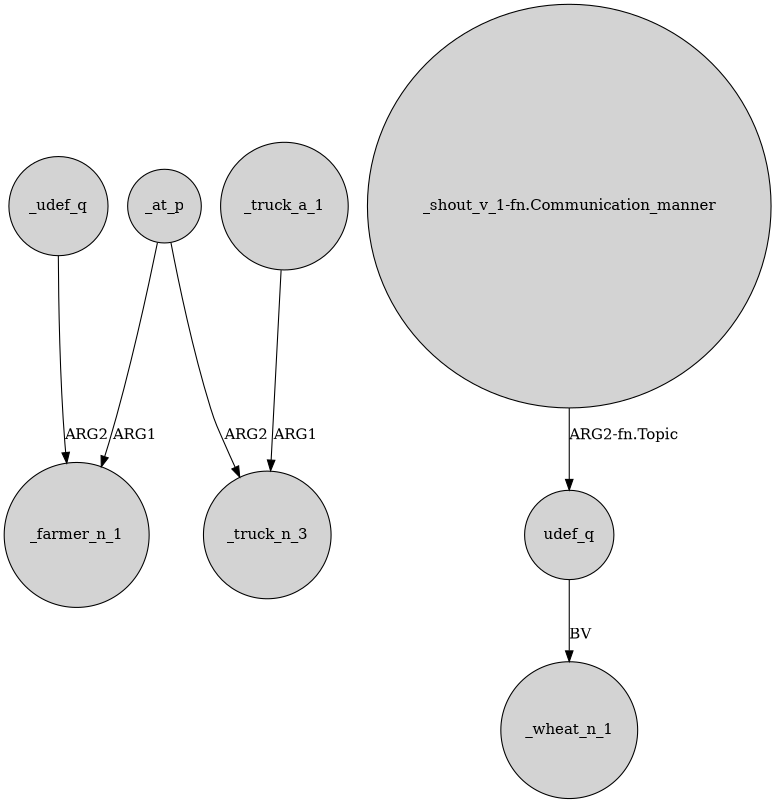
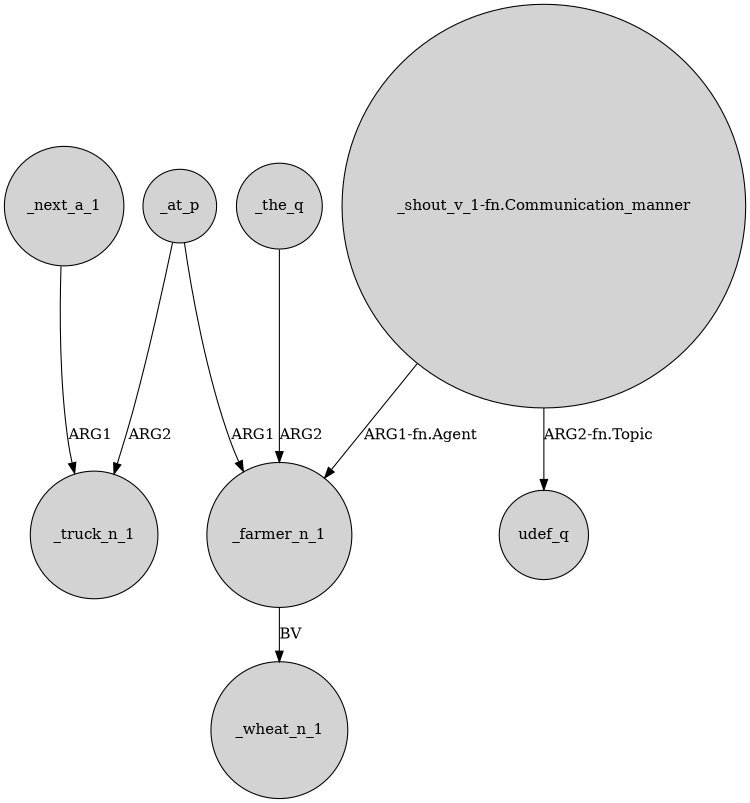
node "_udef_q": label "_udef_q" -> "_the_q"
node "_truck_a_1": label "_truck_a_1" -> "_next_a_1"
edge "_shout_v_1-fn.Communication_manner" -> "_farmer_n_1": added, label "ARG1-fn.Agent"
node "_truck_n_3": label "_truck_n_3" -> "_truck_n_1"
edge "udef_q" -> "_wheat_n_1": now "_farmer_n_1" -> "_wheat_n_1"
